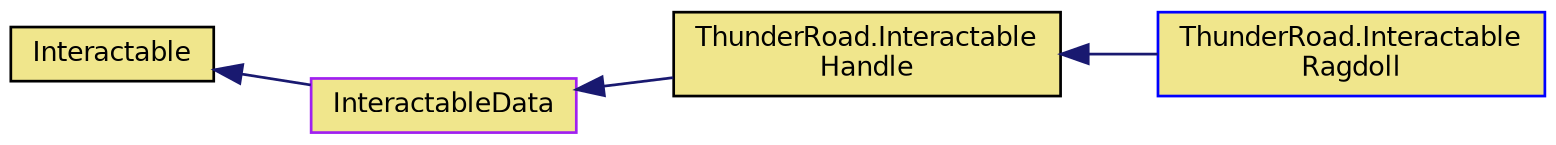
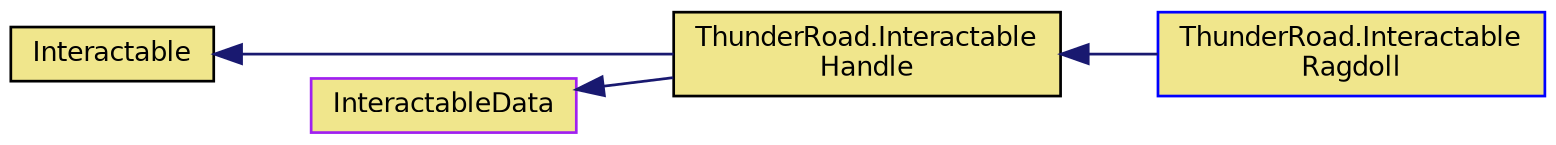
edge "InteractableData" -> "Interactable": now "ThunderRoad.Interactable Handle" -> "Interactable"
